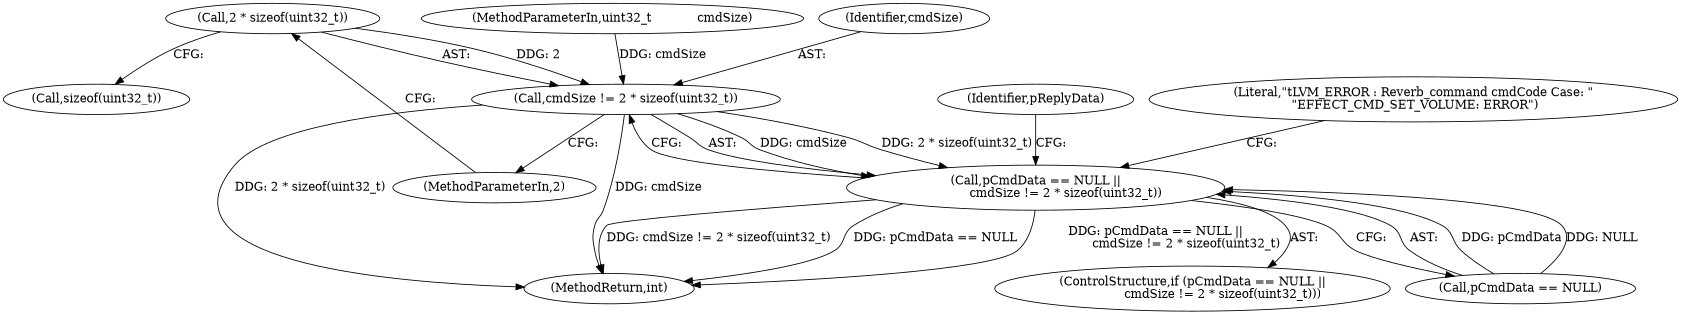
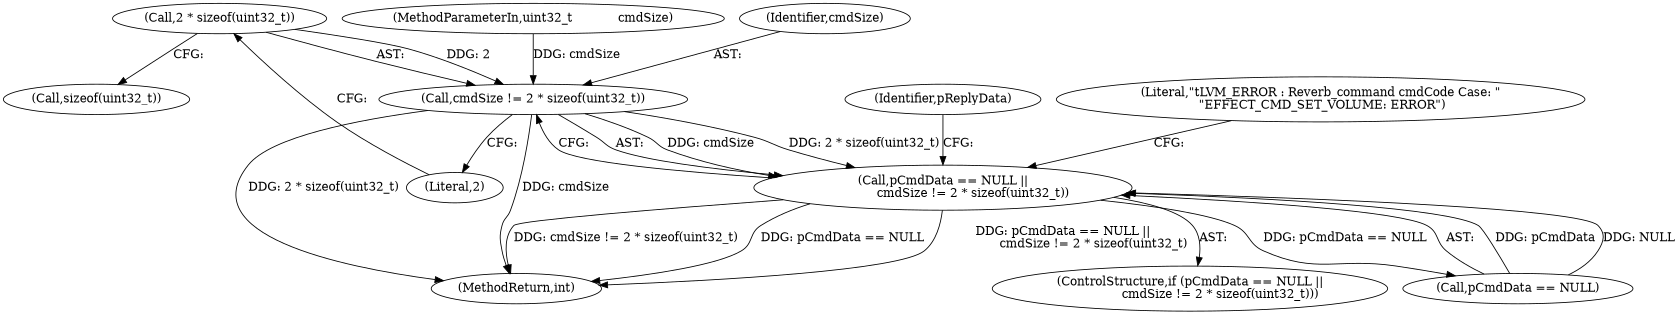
node "(MethodParameterIn,2)": label "(MethodParameterIn,2)" -> "(Literal,2)"
edge "(Call,pCmdData == NULL || cmdSize != 2 * sizeof(uint32_t))" -> "(Call,pCmdData == NULL)": label "CFG: " -> "DDG: pCmdData == NULL"
